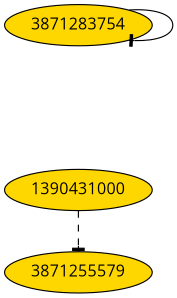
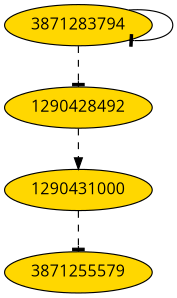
node "3871283754": label "3871283754" -> "3871283794"
node "1290428492": added
node "1390431000": label "1390431000" -> "1290431000"
